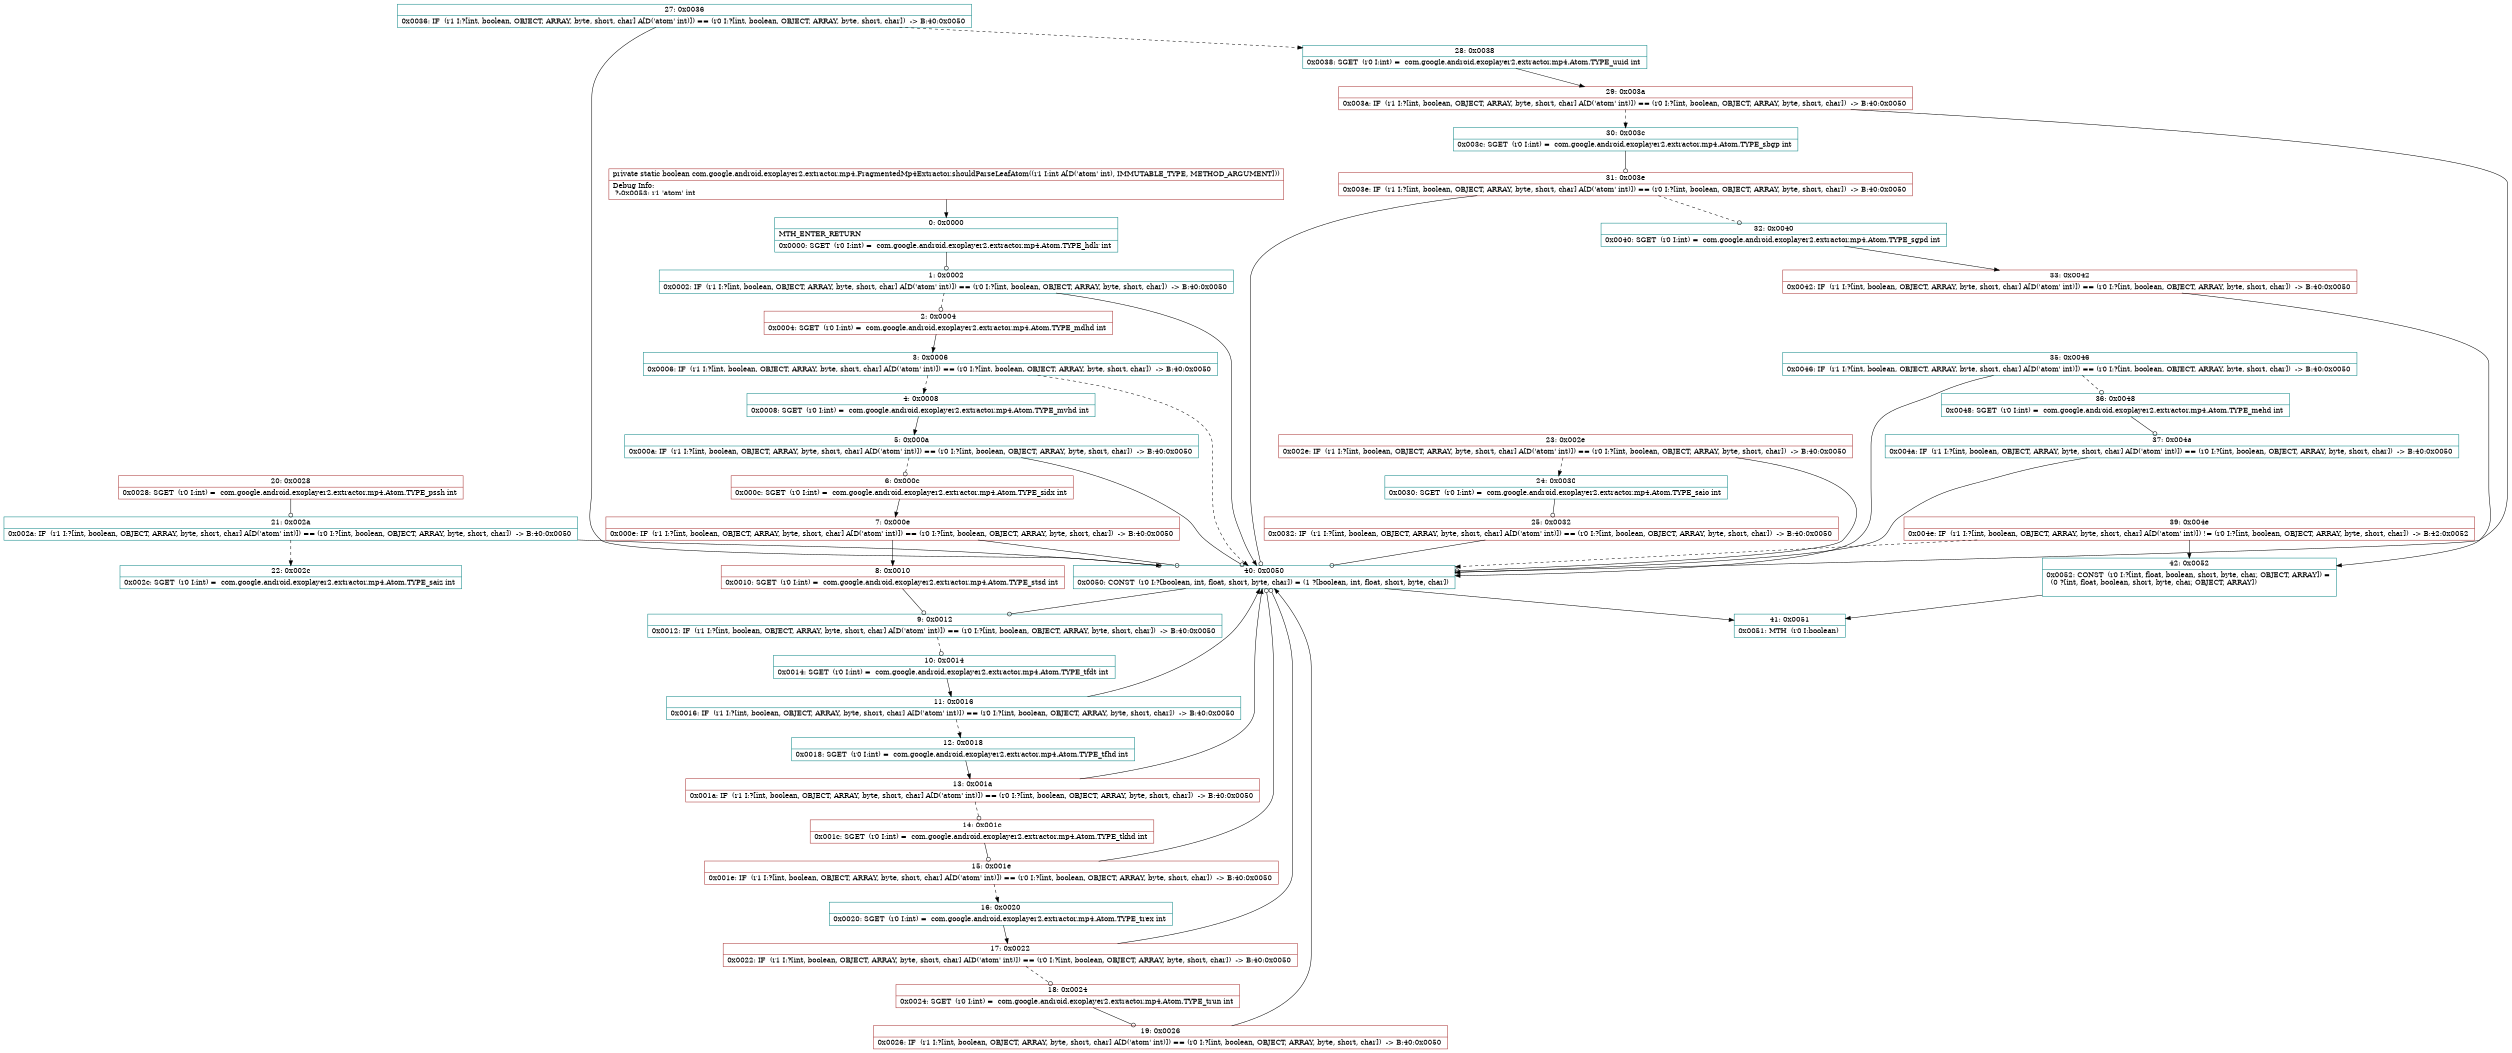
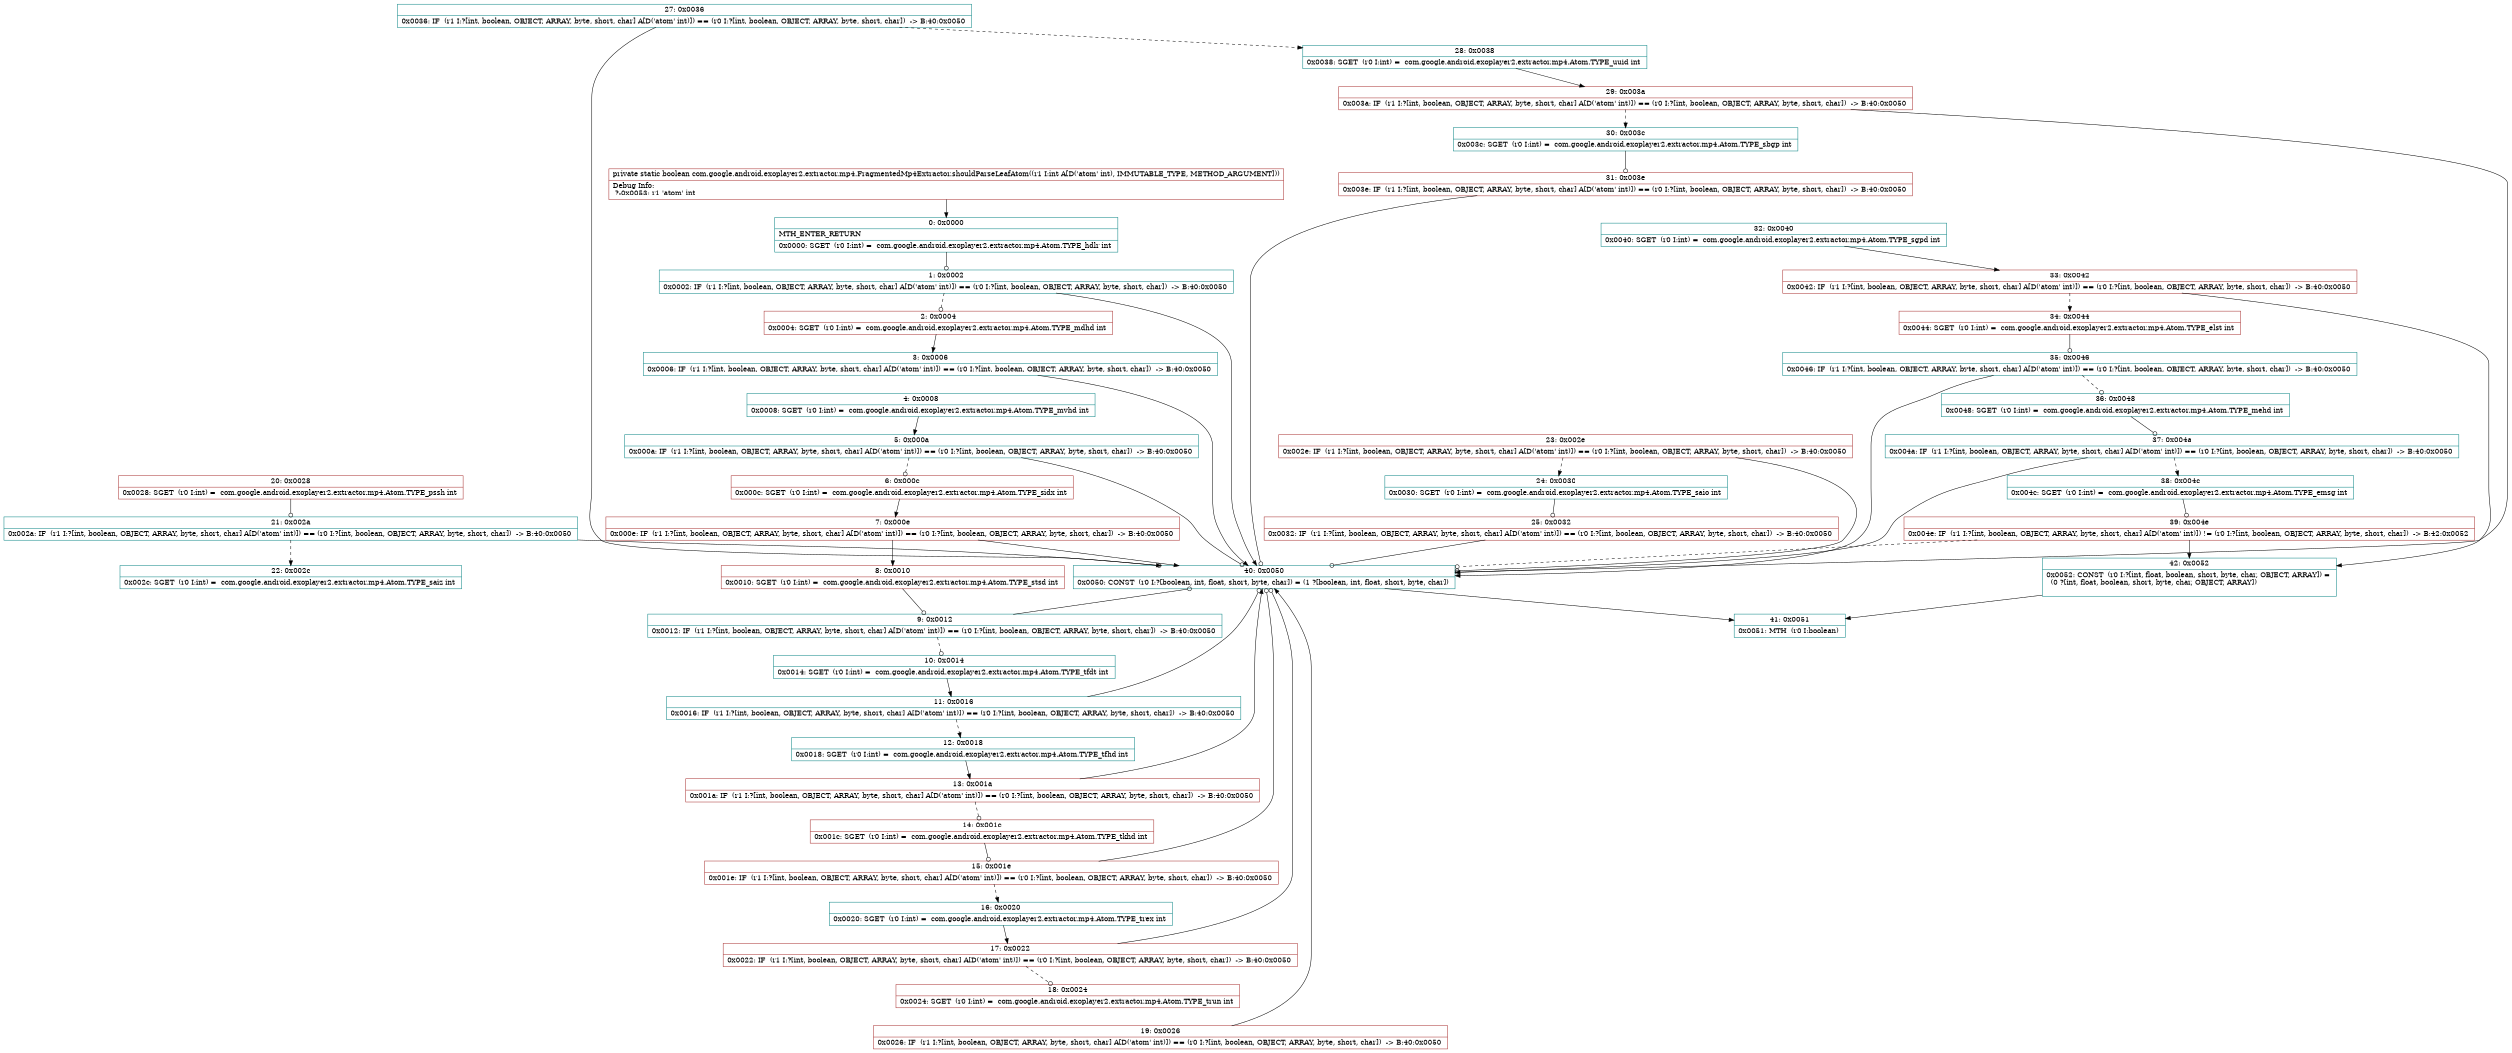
edge "31: 0x003e" -> "32: 0x0040": removed
node "34: 0x0044": added
edge "3: 0x0006" -> "4: 0x0008": removed
edge "3: 0x0006" -> "40: 0x0050": style dashed -> solid
node "38: 0x004c": added
edge "7: 0x000e" -> "40: 0x0050": arrowhead odot -> normal
edge "39: 0x004e" -> "40: 0x0050": arrowhead normal -> odot
edge "40: 0x0050" -> "9: 0x0012": reversed
edge "11: 0x0016" -> "40: 0x0050": arrowhead normal -> odot
edge "18: 0x0024" -> "19: 0x0026": removed
